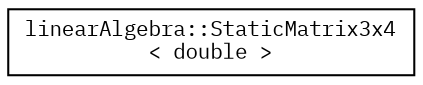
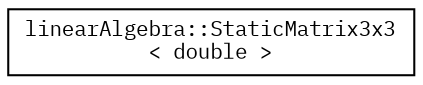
node "linearAlgebra::StaticMatrix3x4 < double >": label "linearAlgebra::StaticMatrix3x4 < double >" -> "linearAlgebra::StaticMatrix3x3 < double >"
